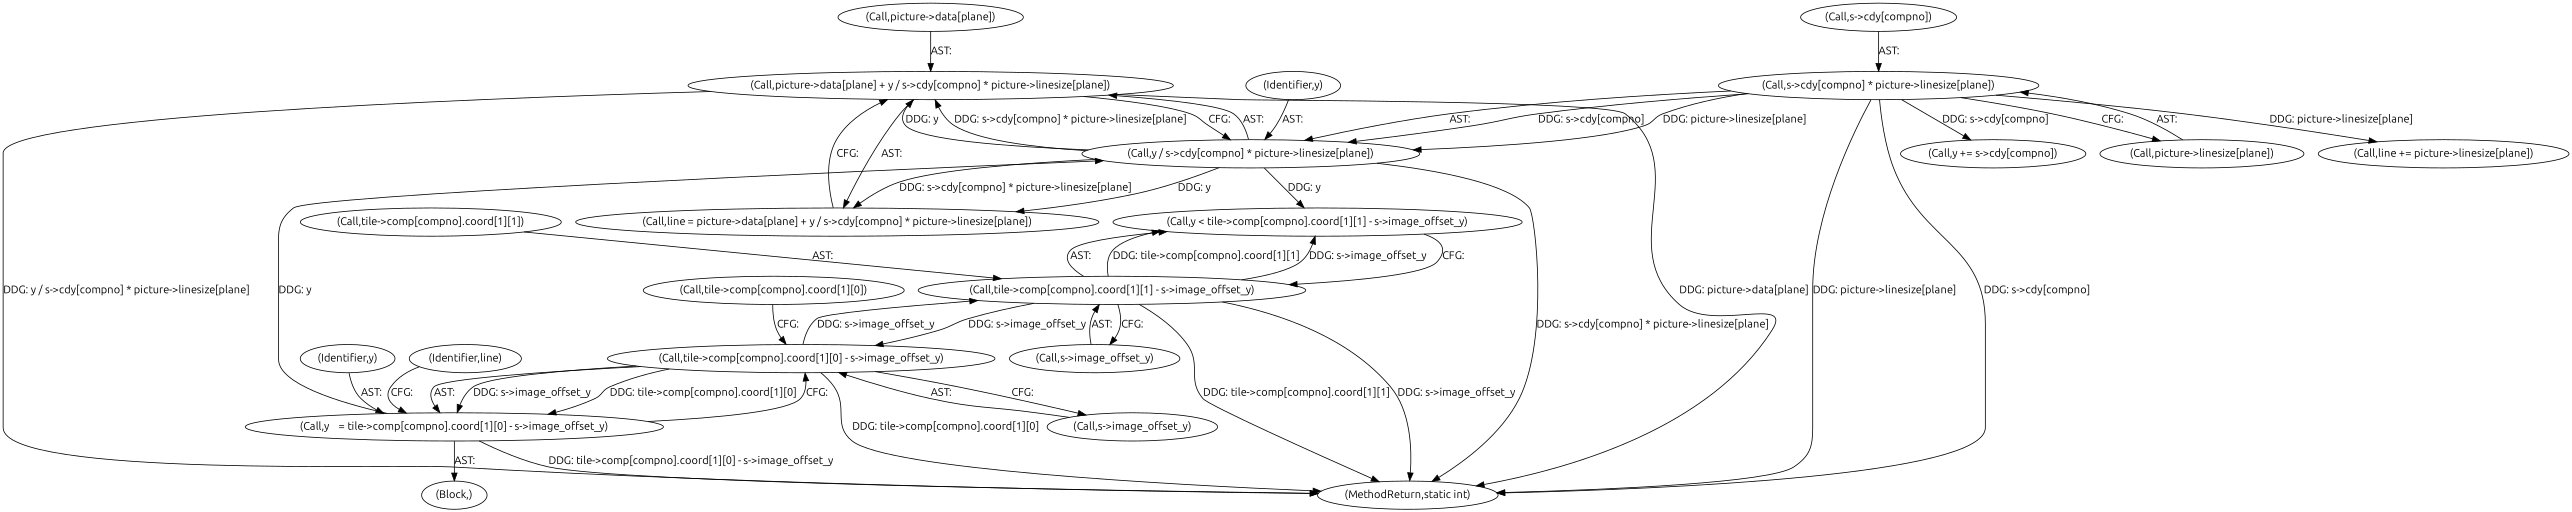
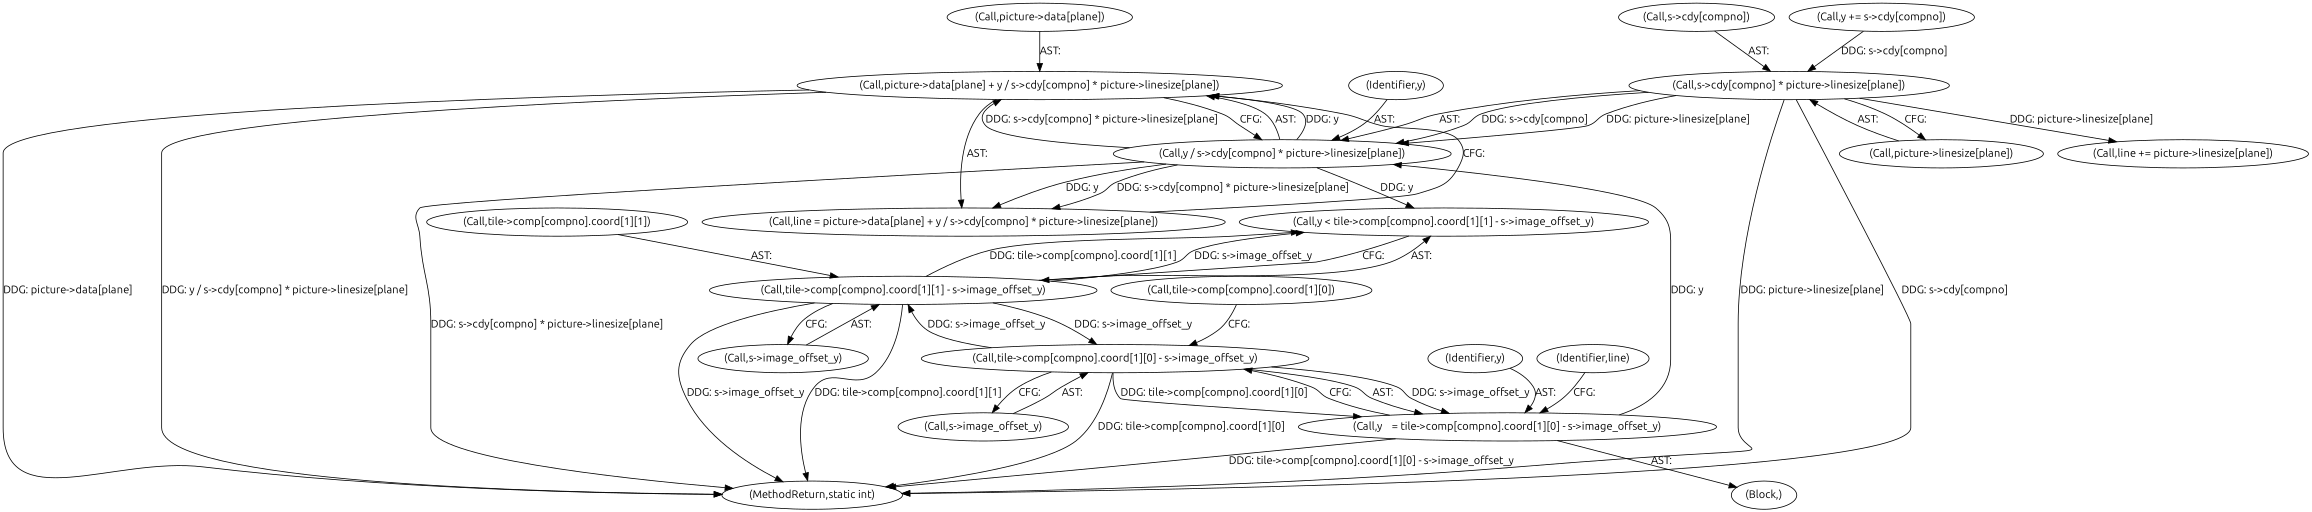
edge "(Call,s->cdy[compno] * picture->linesize[plane])" -> "(Call,y += s->cdy[compno])": reversed
